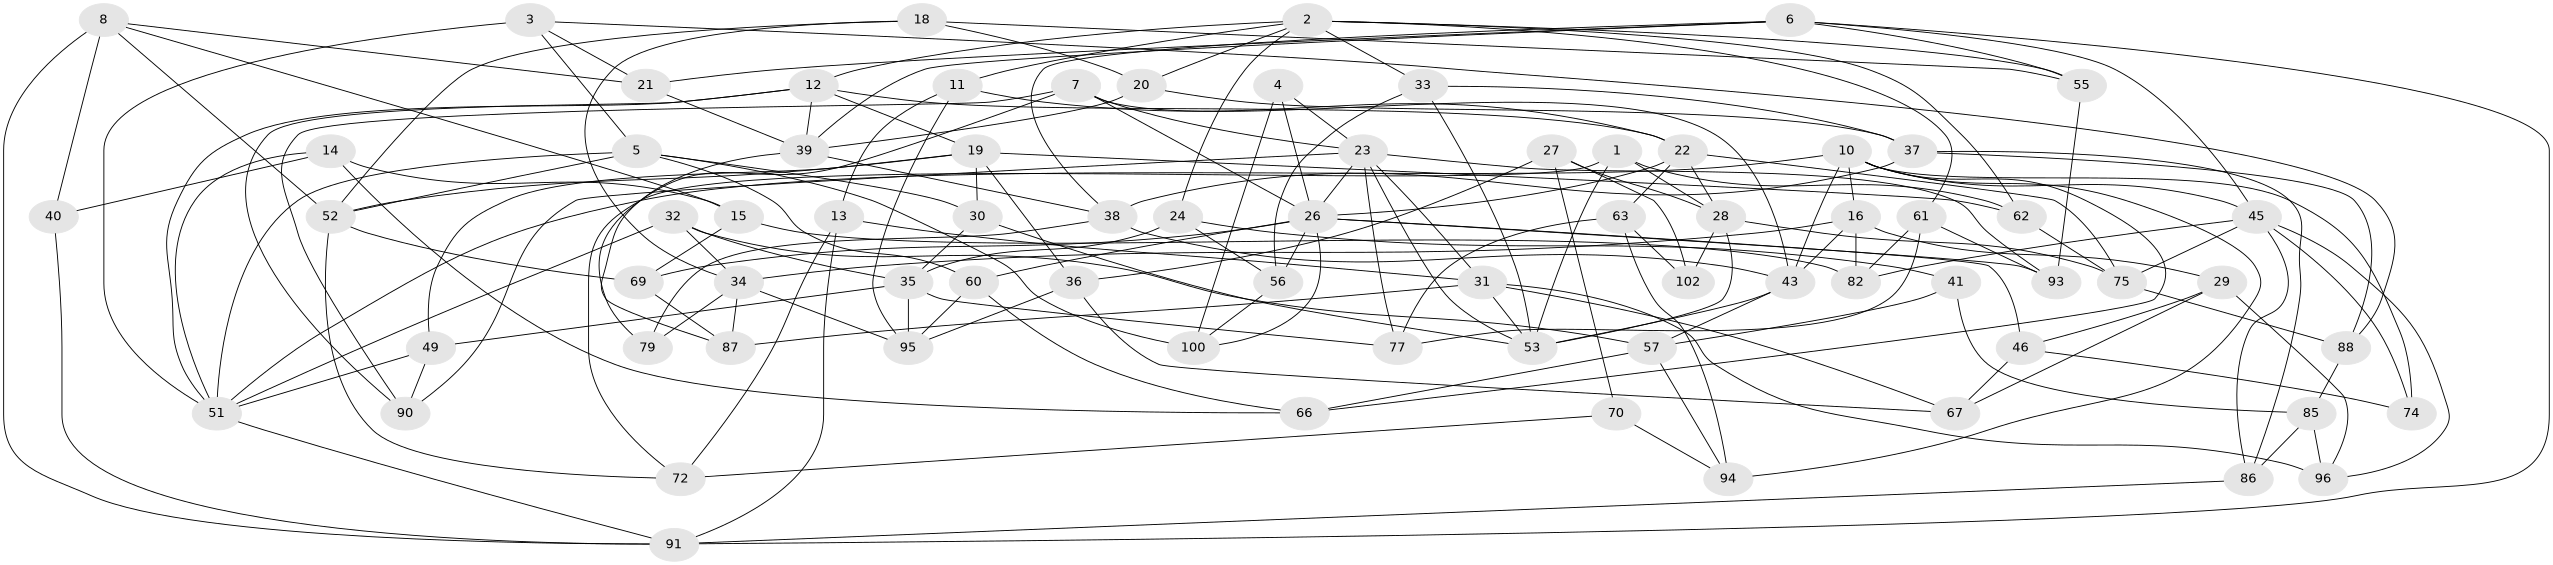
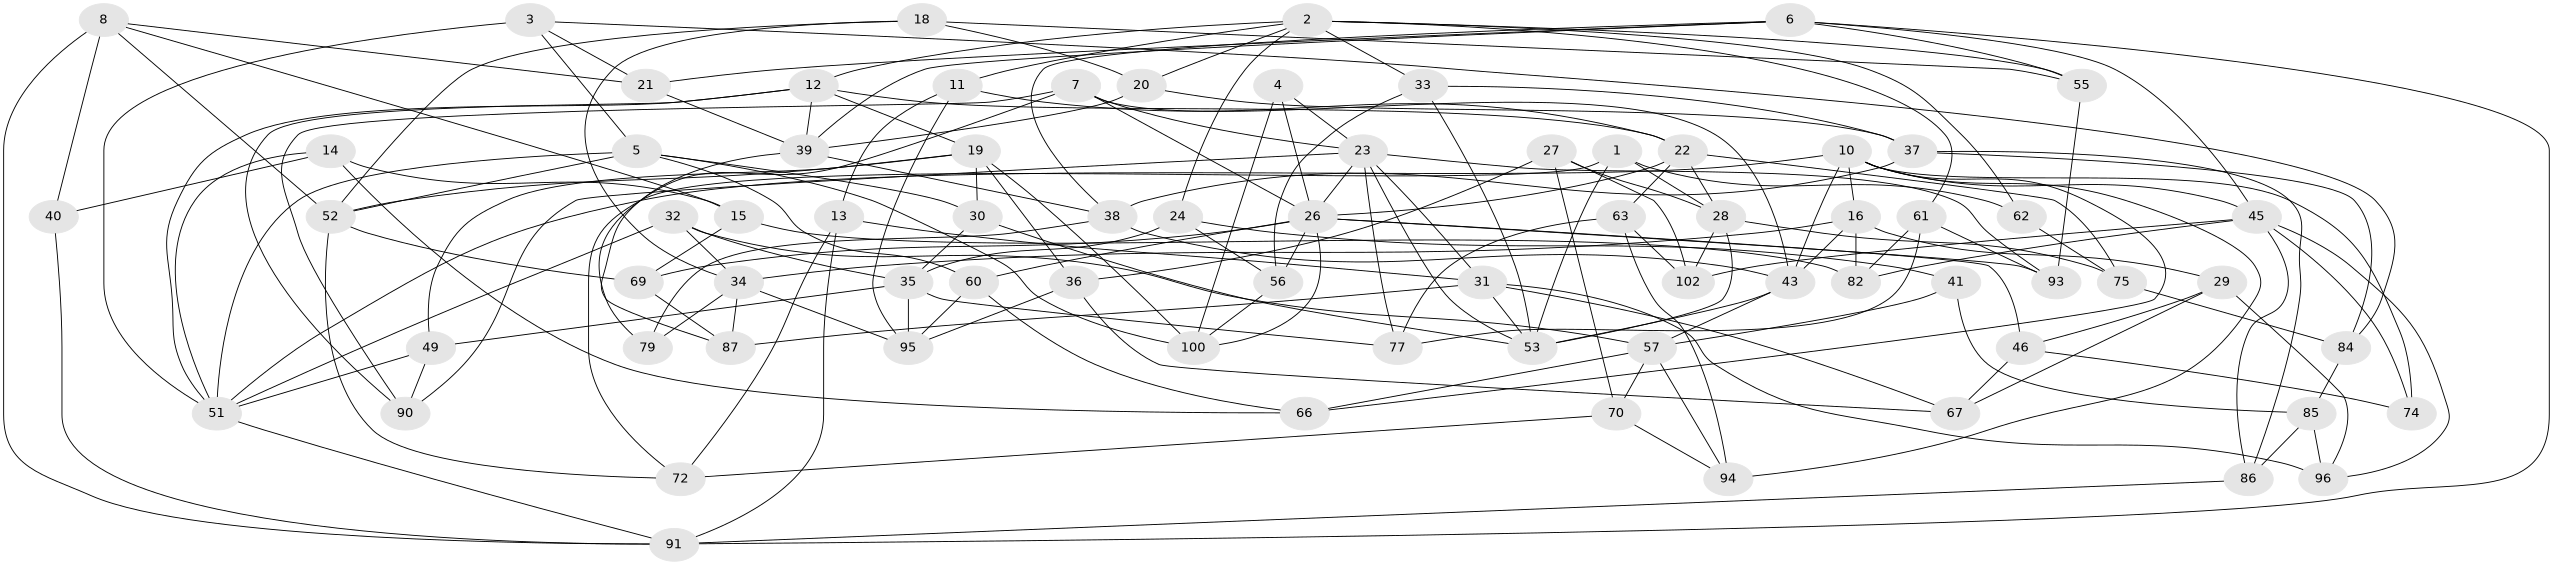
edge "19" -- "62": now "19" -- "100"
edge "45" -- "75": now "45" -- "102"
node "88": label "88" -> "84"
edge "57" -- "70": added
